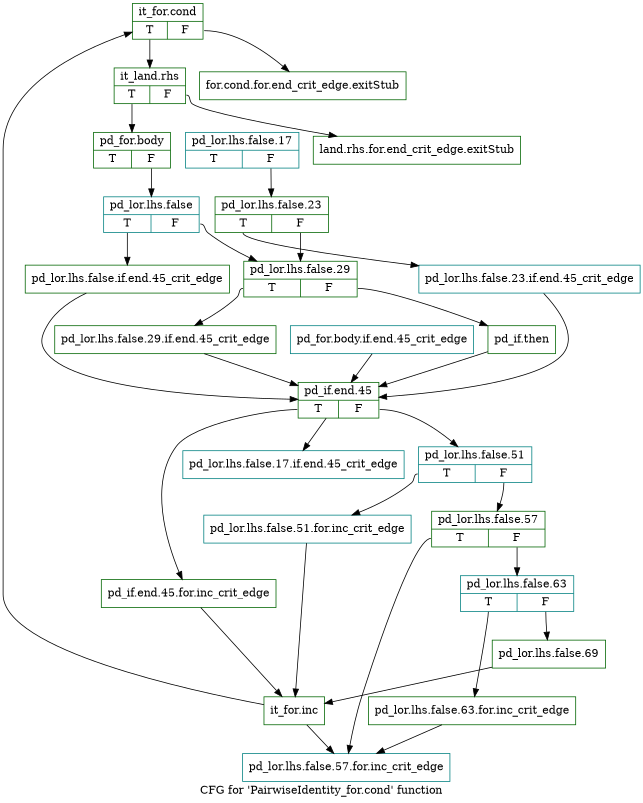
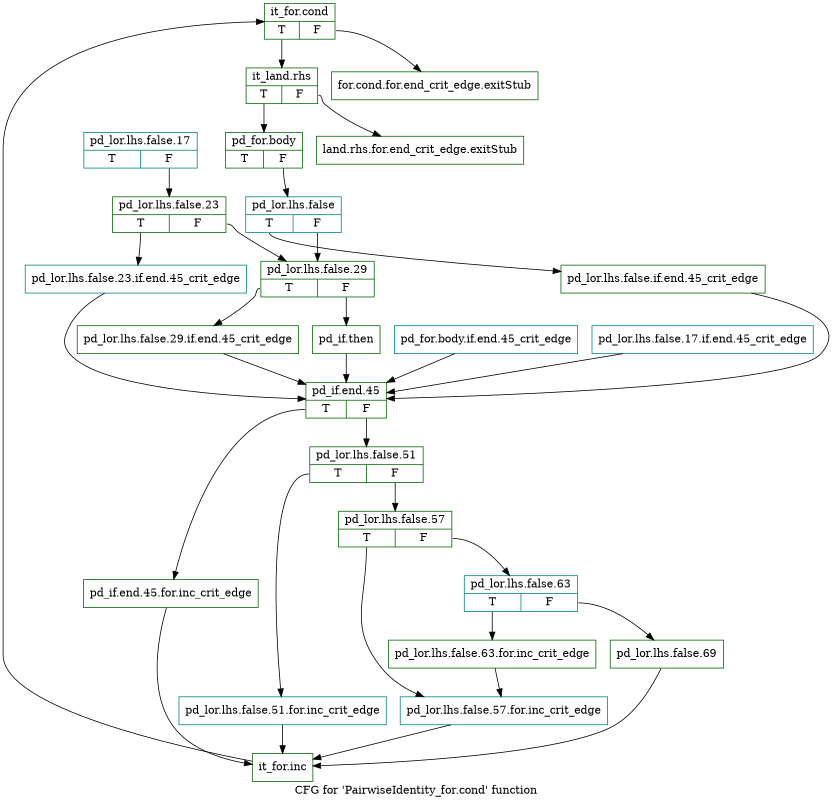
edge "pd_if.end.45" -> "pd_lor.lhs.false.17.if.end.45_crit_edge": reversed
node "pd_lor.lhs.false.51": color teal -> darkgreen
edge "it_for.inc" -> "pd_lor.lhs.false.57.for.inc_crit_edge": reversed
